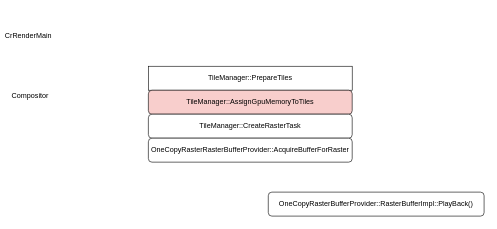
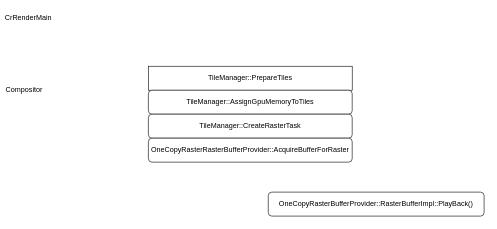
node "CrRenderMain": moved (29, 36) -> (29, 18)
node "Compositor": moved (30, 96) -> (24, 90)
node "TileManager::AssignGpuMemoryToTiles": fillcolor #f8cecc -> #ffffff
